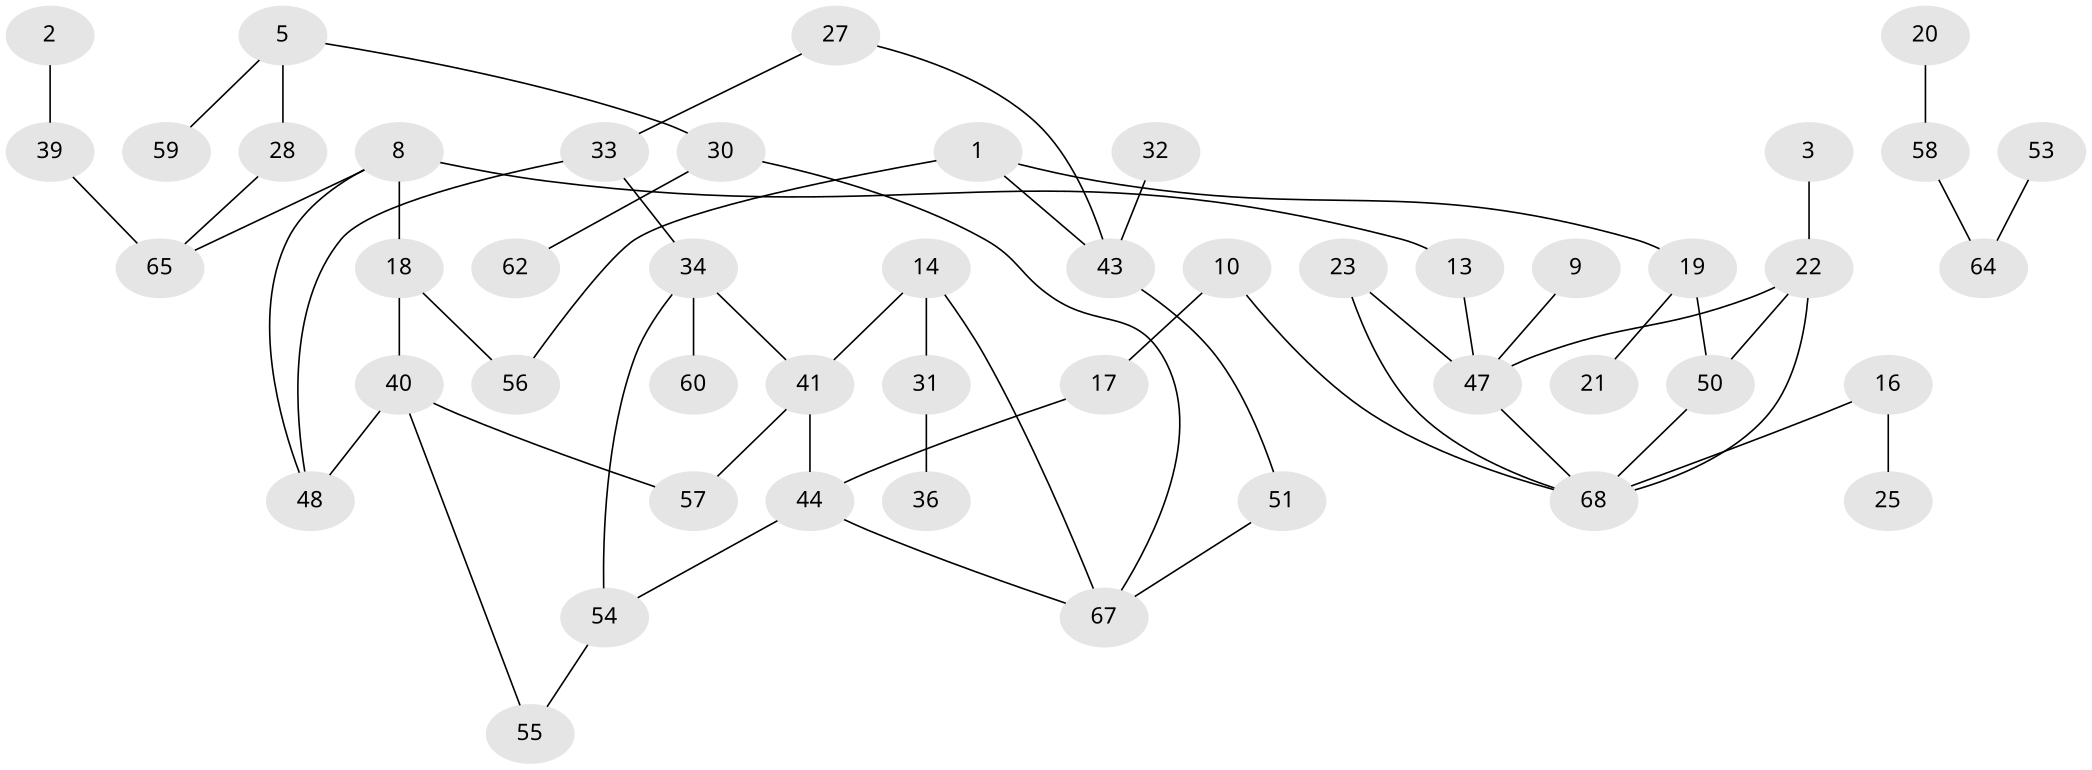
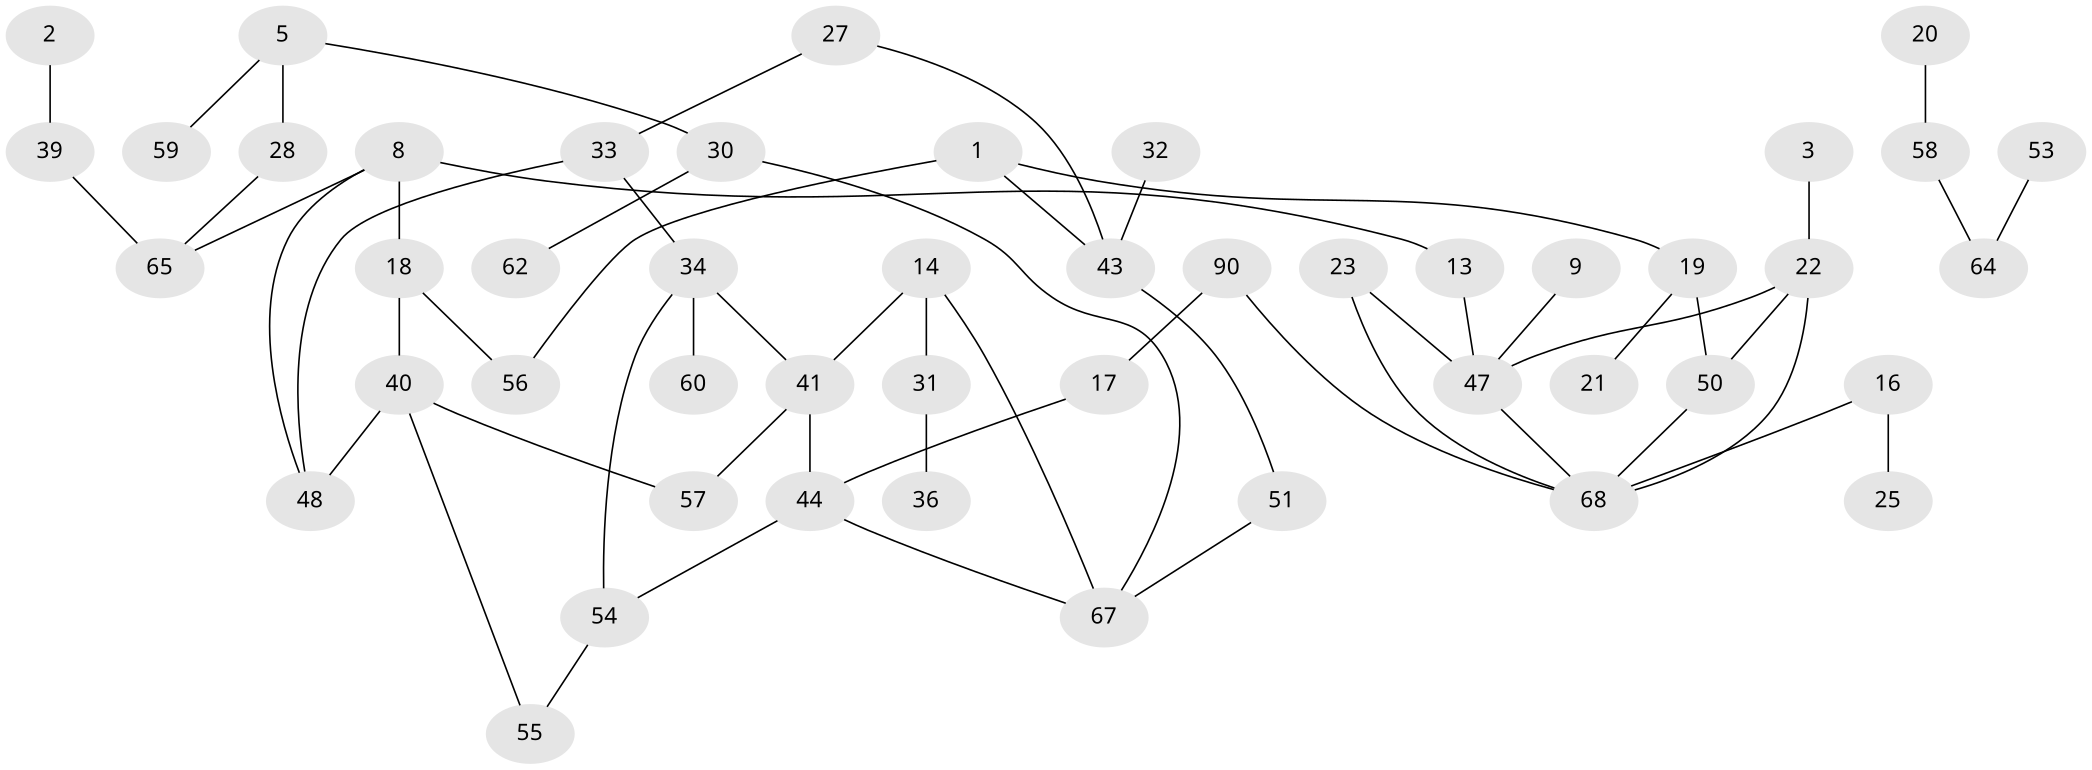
node "10": label "10" -> "90"
